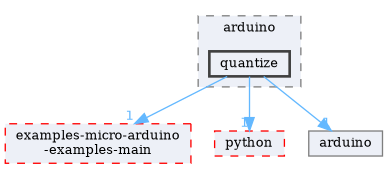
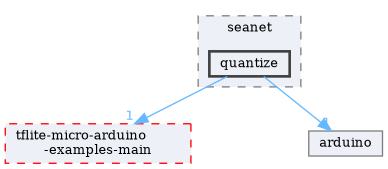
cluster "arduino": label "arduino" -> "seanet"
node "examples-micro-arduino -examples-main": label "examples-micro-arduino -examples-main" -> "tflite-micro-arduino -examples-main"
node "python": removed
